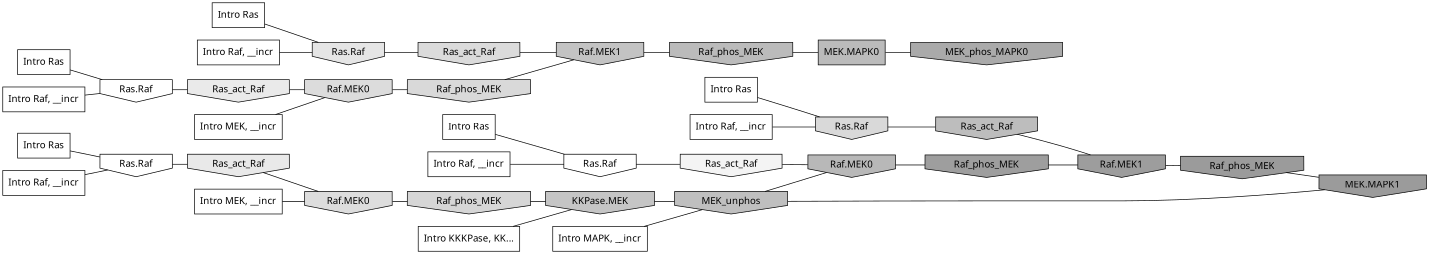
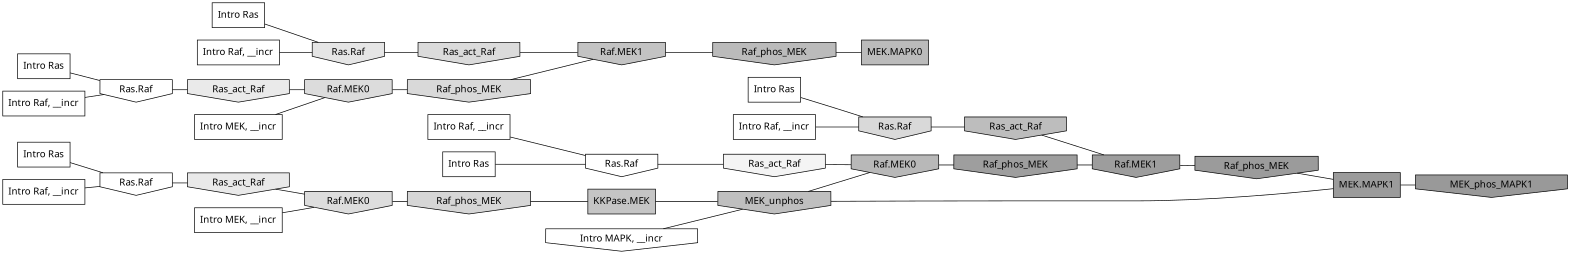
node "MEK_phos_MAPK0": removed
node "MEK.MAPK1": shape invhouse -> box
node "MEK_phos_MAPK1": added
node "KKPase.MEK": shape invhouse -> box
node "Intro KKKPase, KK...": removed
node "Intro MAPK, __incr": shape box -> invhouse
